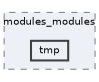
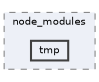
cluster "modules_modules": label "modules_modules" -> "node_modules"
